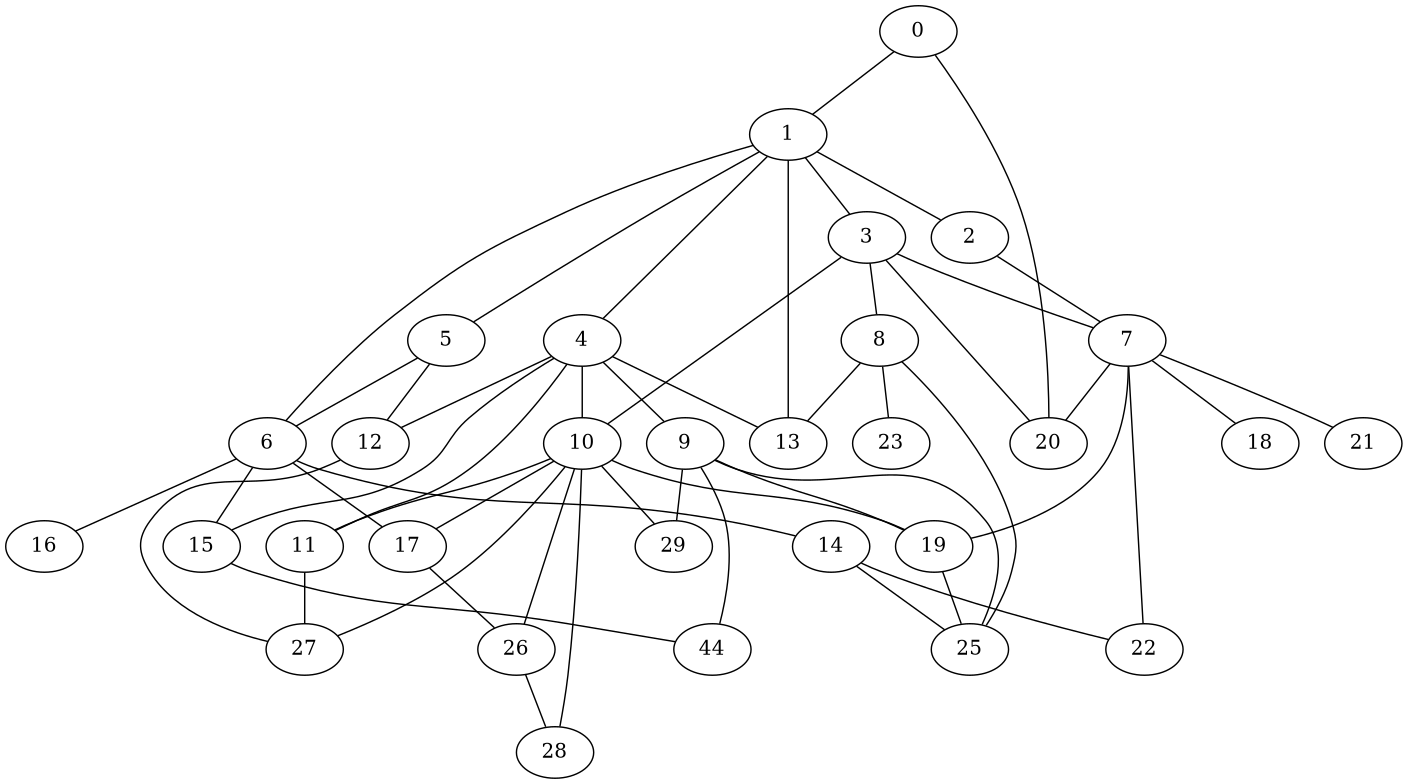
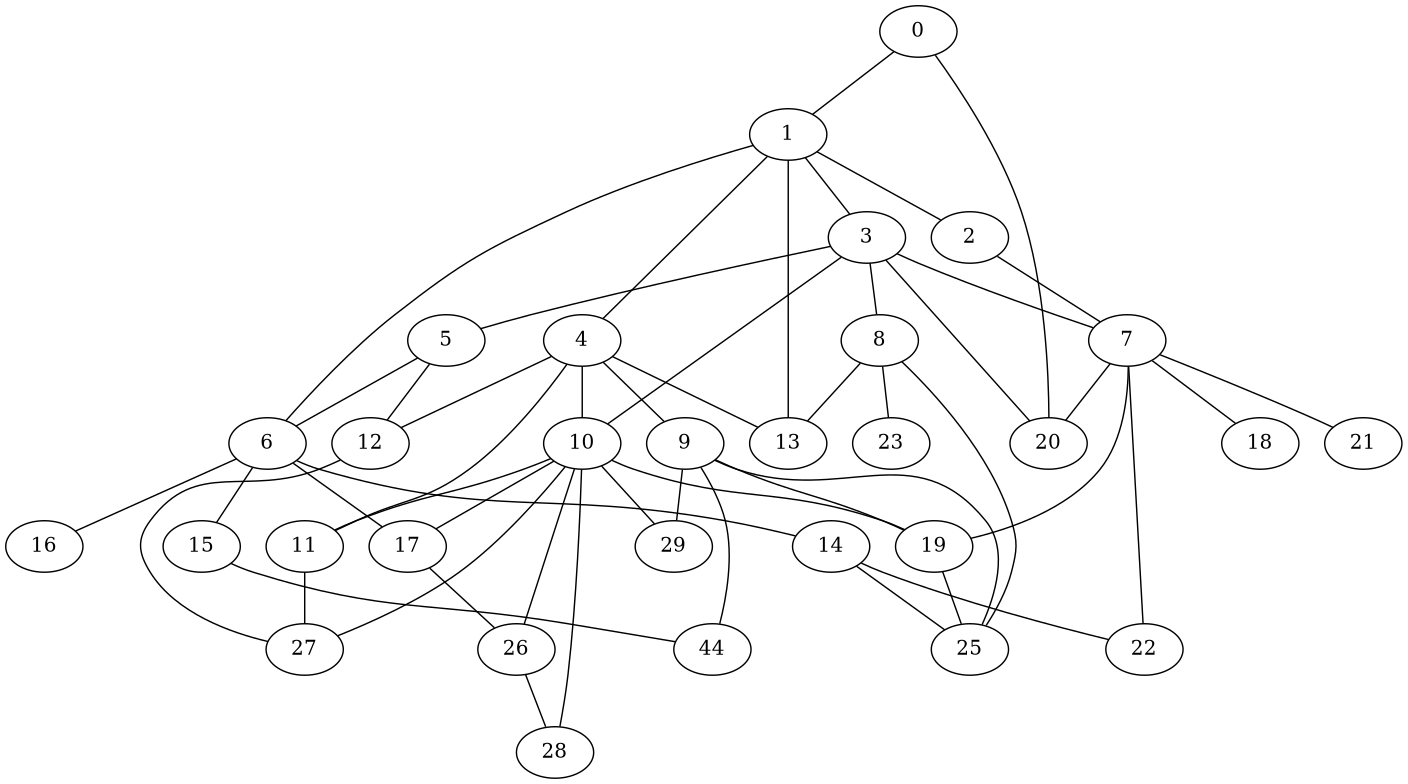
edge "1" -- "5": now "3" -- "5"
edge "4" -- "15": removed
